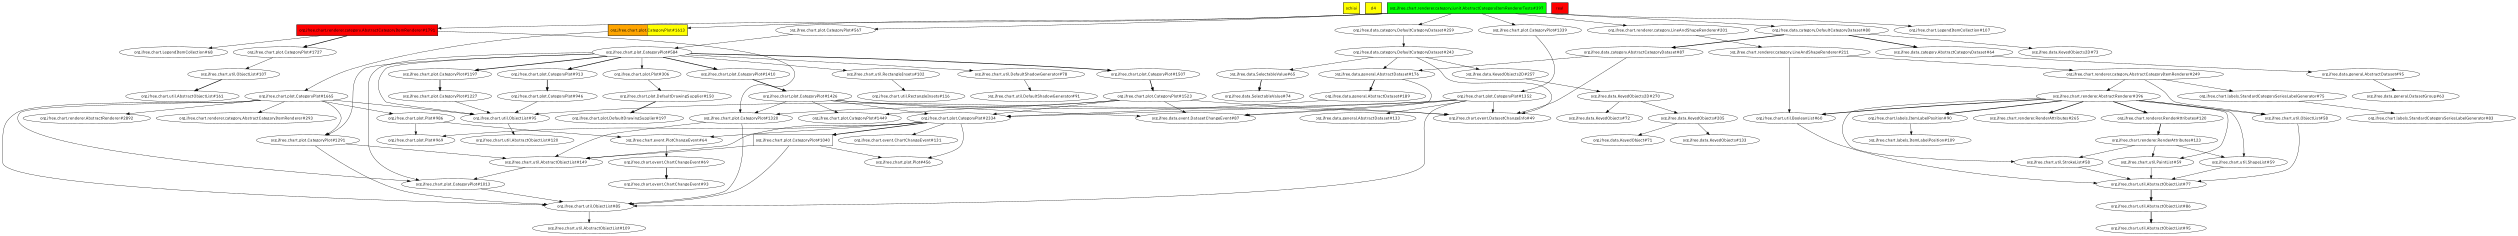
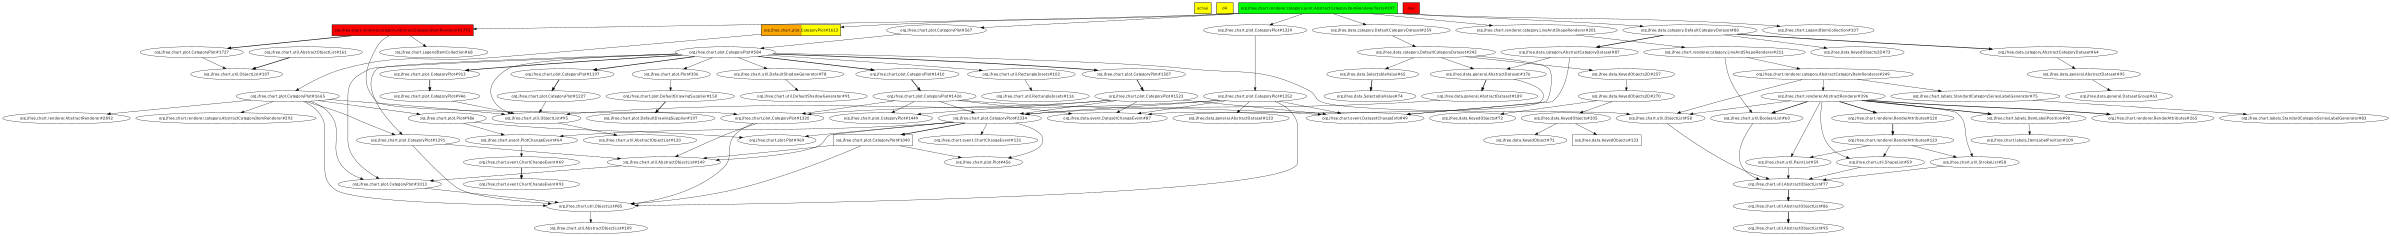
edge "org.jfree.chart.plot.CategoryPlot#584" -> "org.jfree.chart.util.ObjectList#58": added
edge "org.jfree.chart.util.ObjectList#107" -> "org.jfree.chart.util.AbstractObjectList#161": reversed
node "org.jfree.data.KeyedObjects#133": shape ellipse -> box
